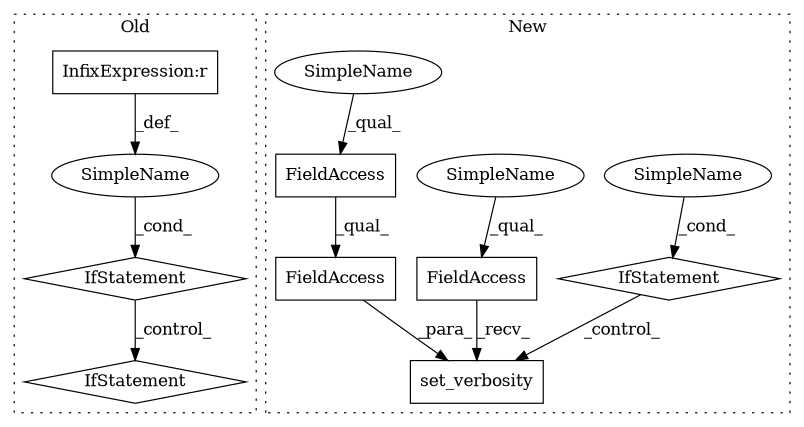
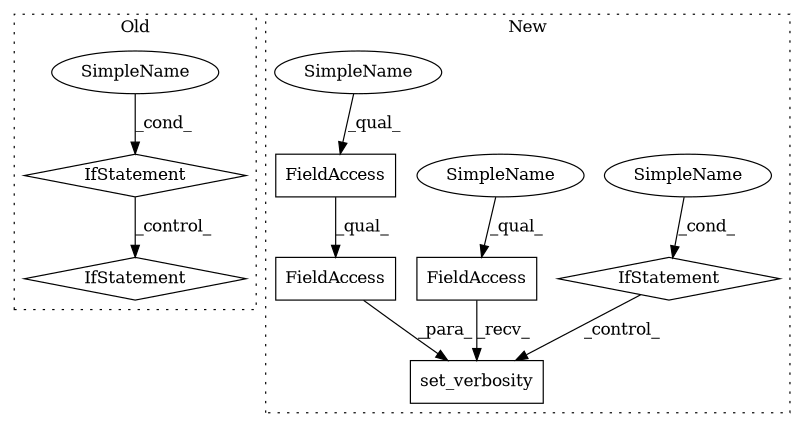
node "InfixExpression:r": removed
